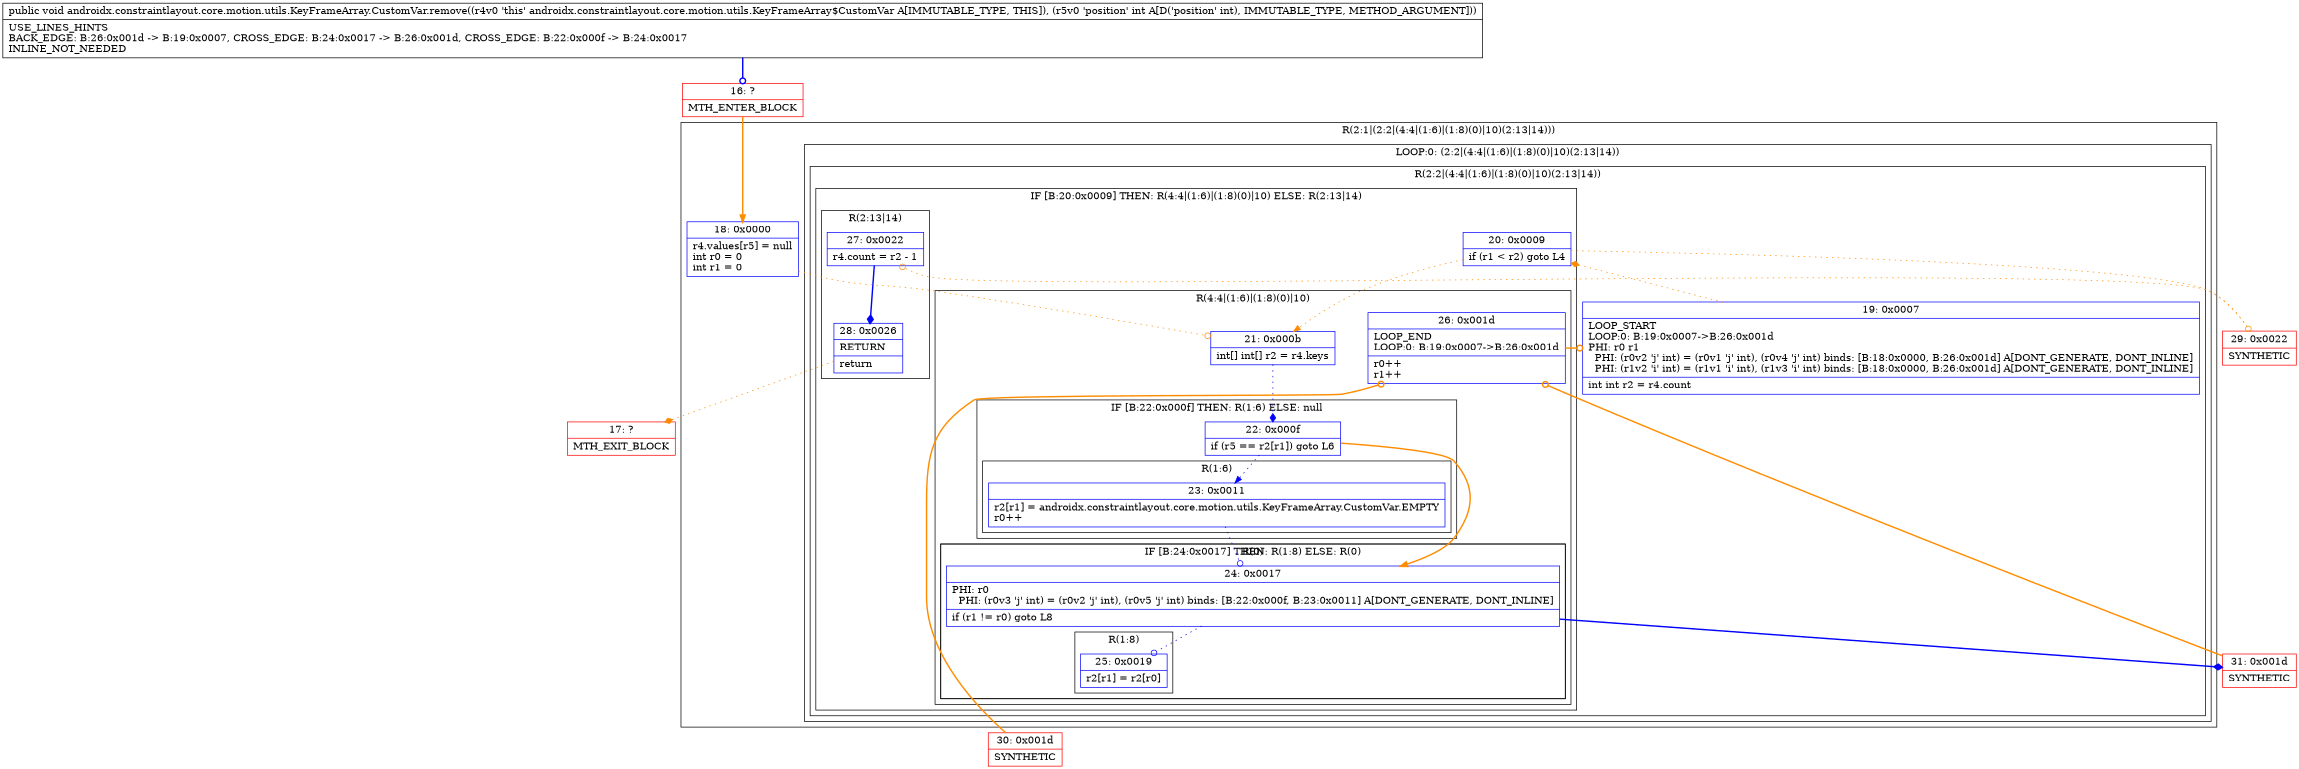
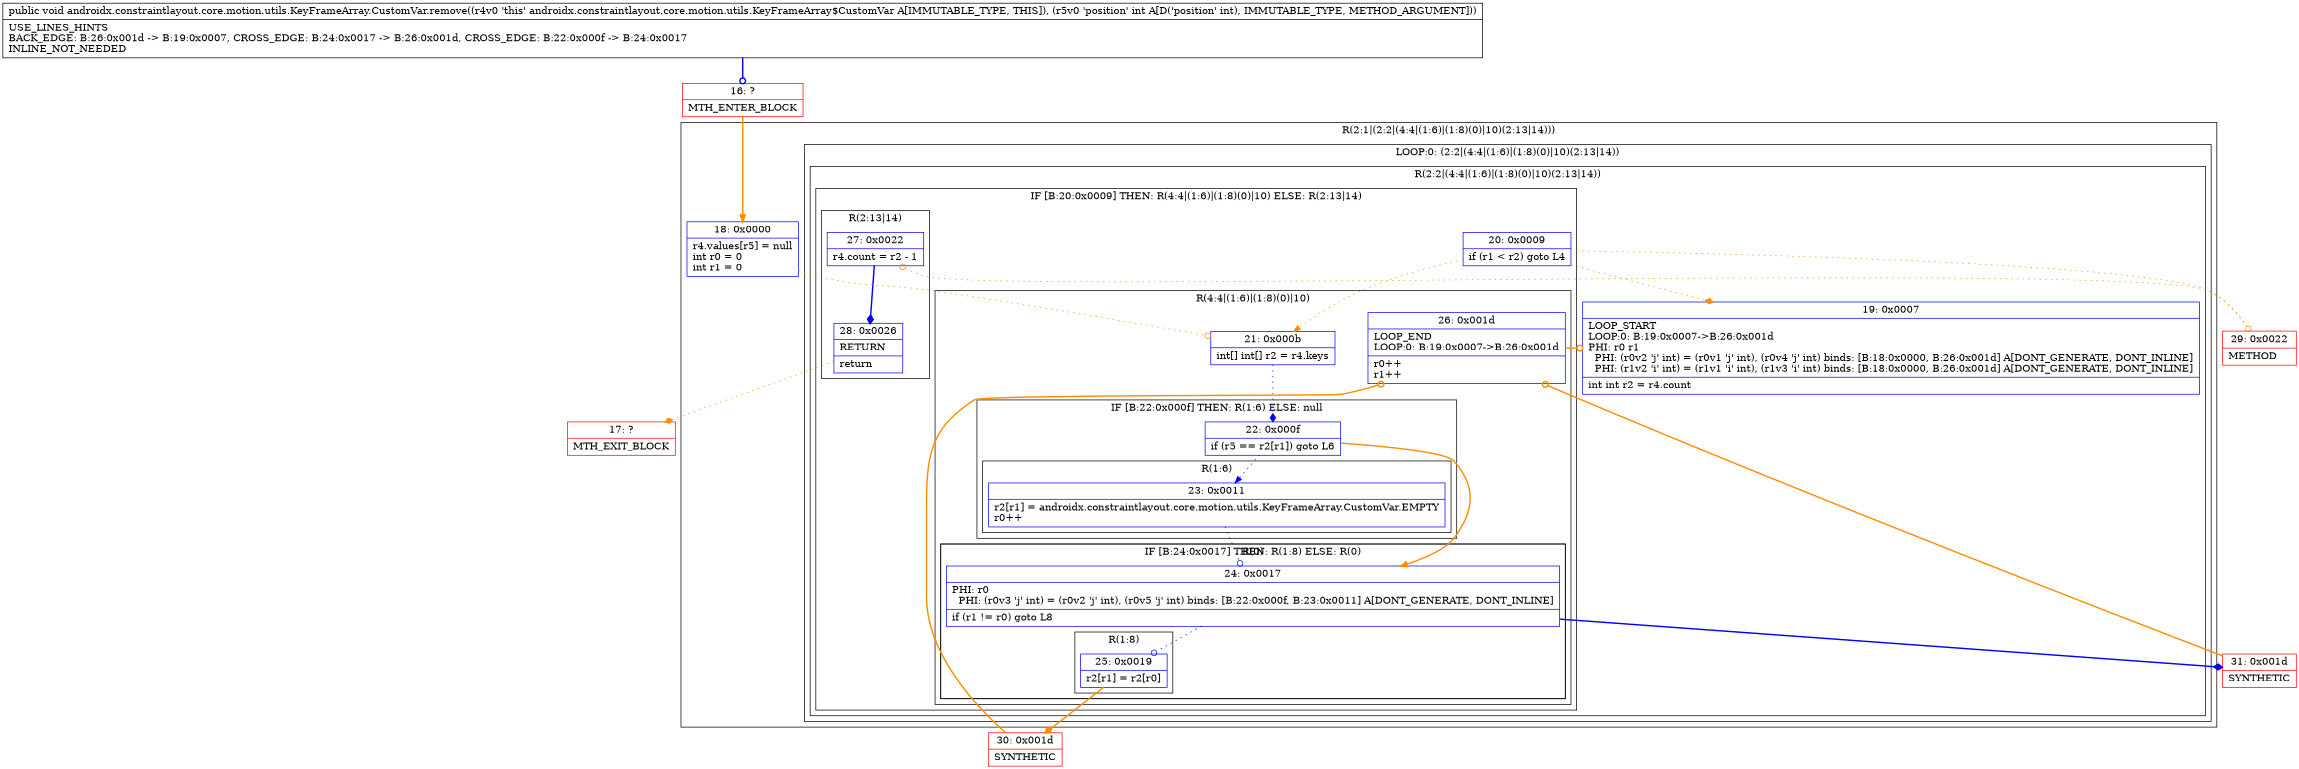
edge "19: 0x0007" -> "20: 0x0009": reversed
node "29: 0x0022": text "SYNTHETIC" -> "METHOD"
edge "25: 0x0019" -> "30: 0x001d": added
